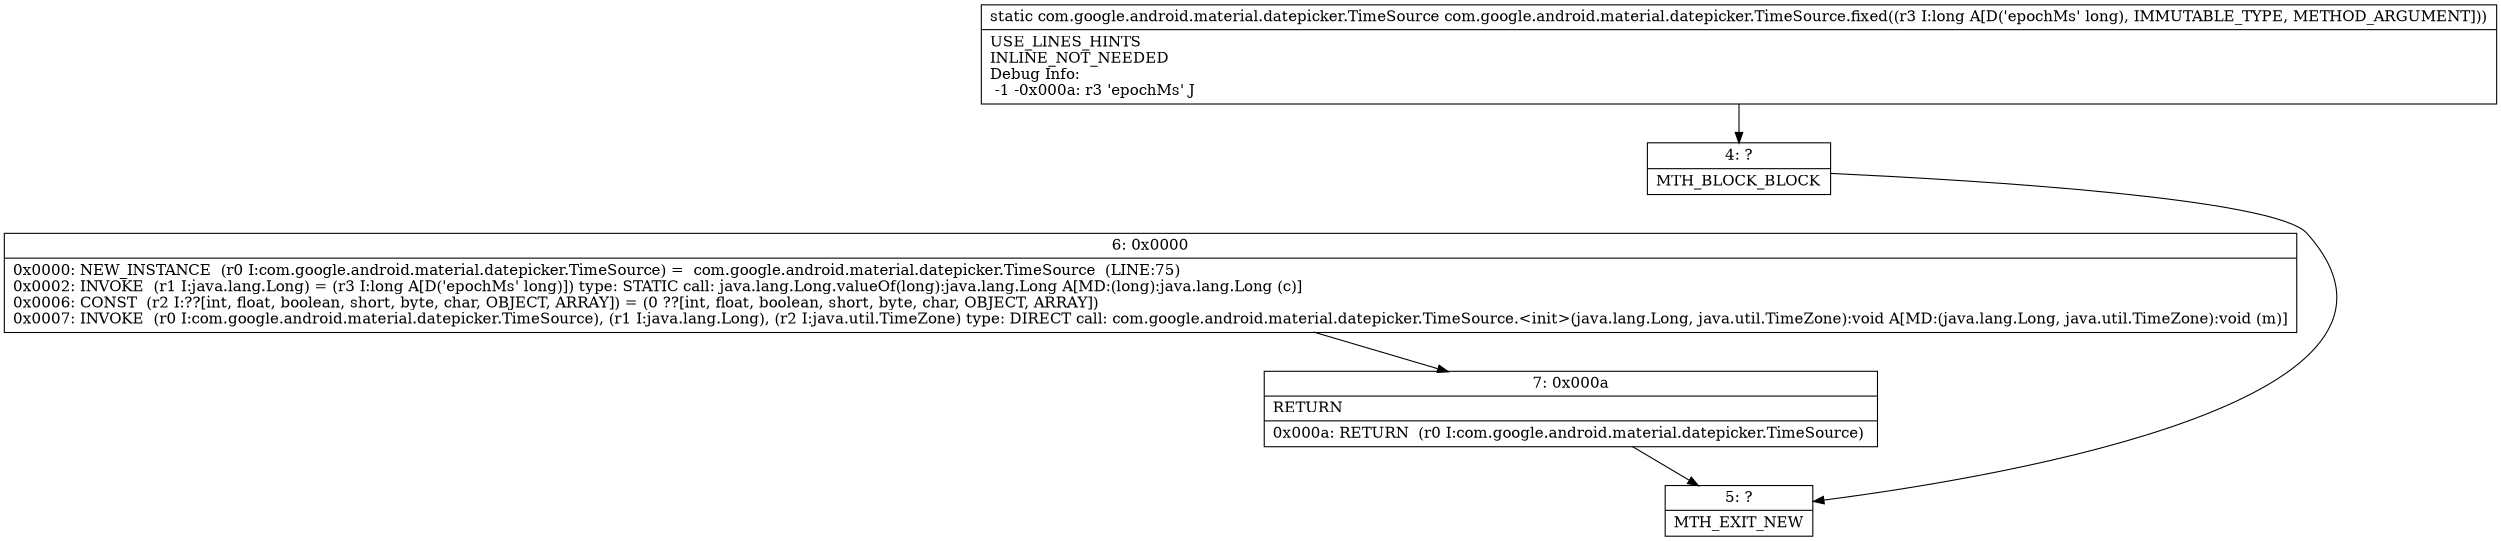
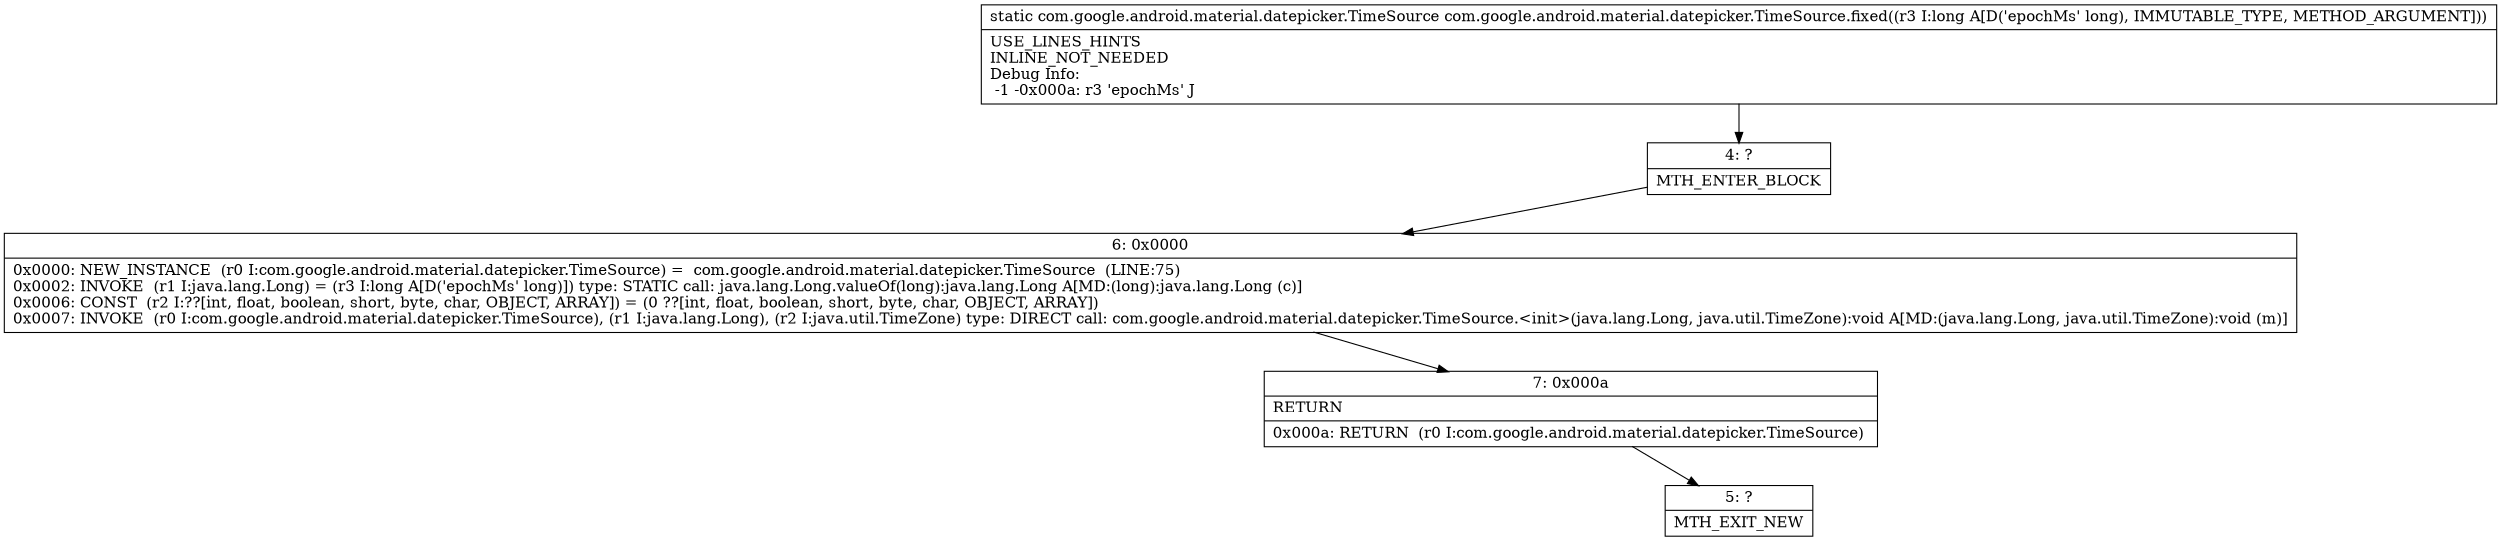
node "4: ?": text "MTH_BLOCK_BLOCK" -> "MTH_ENTER_BLOCK"
edge "4: ?" -> "5: ?": now "4: ?" -> "6: 0x0000"
